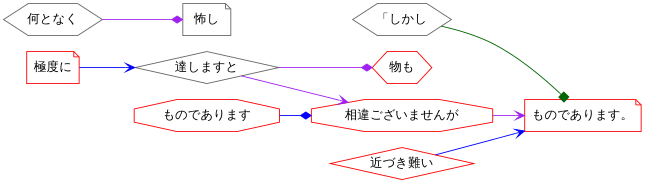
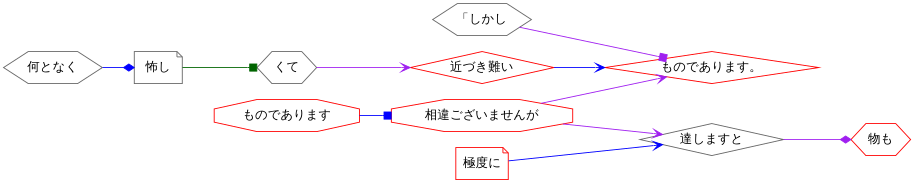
edge "何となく" -> "怖し": color purple -> blue
edge "「しかし" -> "ものであります。": color darkgreen -> purple
node "くて": added
edge "達しますと" -> "相違ございませんが": reversed
edge "ものであります" -> "相違ございませんが": arrowhead diamond -> box
node "ものであります。": shape note -> diamond
